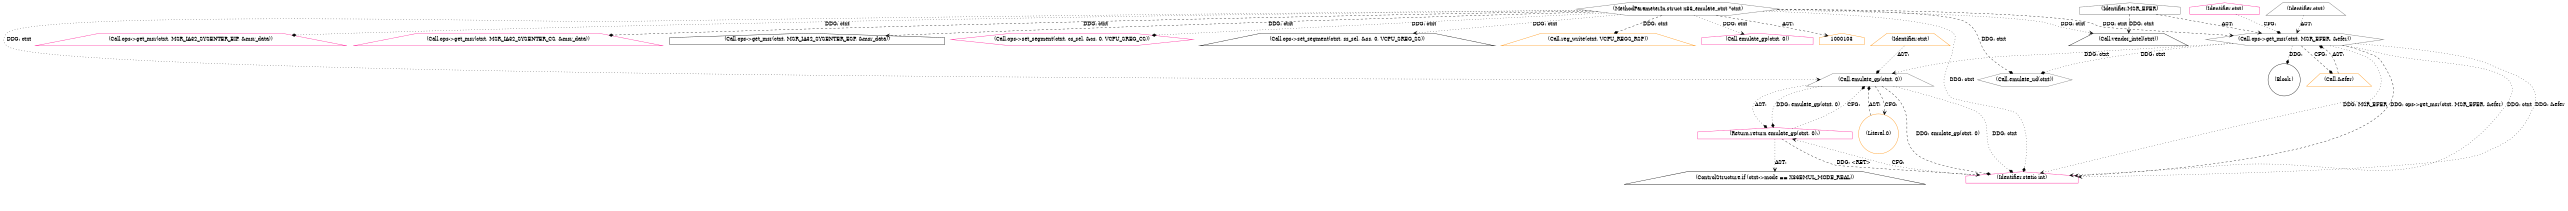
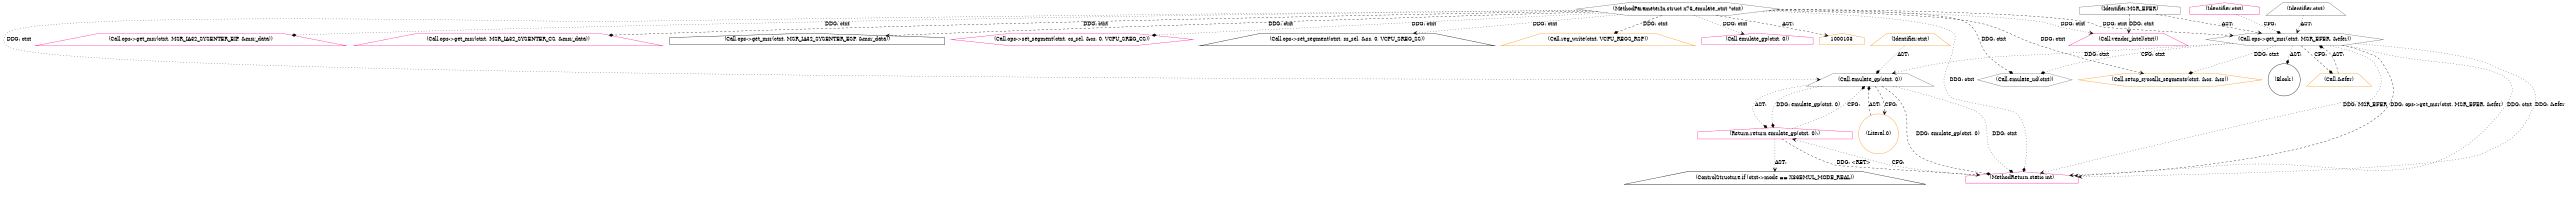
node "(MethodParameterIn,struct x86_emulate_ctxt *ctxt)": label "(MethodParameterIn,struct x86_emulate_ctxt *ctxt)" -> "(MethodParameterIn,struct x76_emulate_ctxt *ctxt)"
node "(Call,vendor_intel(ctxt))": color black -> deeppink
edge "(Call,ops->get_msr(ctxt, MSR_EFER, &efer))" -> "(Call,emulate_ud(ctxt))": label "DDG: ctxt" -> "CFG: ctxt"
edge "(Call,ops->get_msr(ctxt, MSR_EFER, &efer))" -> "(Block,)": label "DDG: " -> "AST: "
node "(Call,setup_syscalls_segments(ctxt, &cs, &ss))": added
node "(Identifier,static int)": label "(Identifier,static int)" -> "(MethodReturn,static int)"
